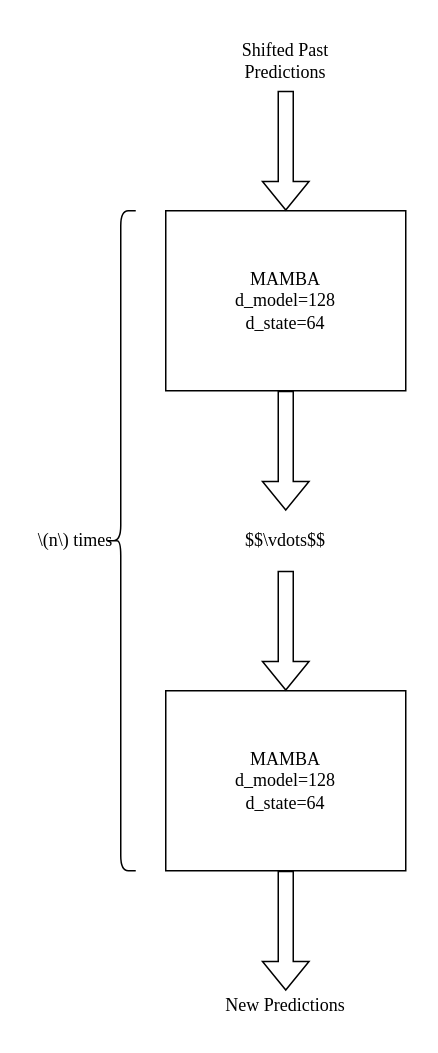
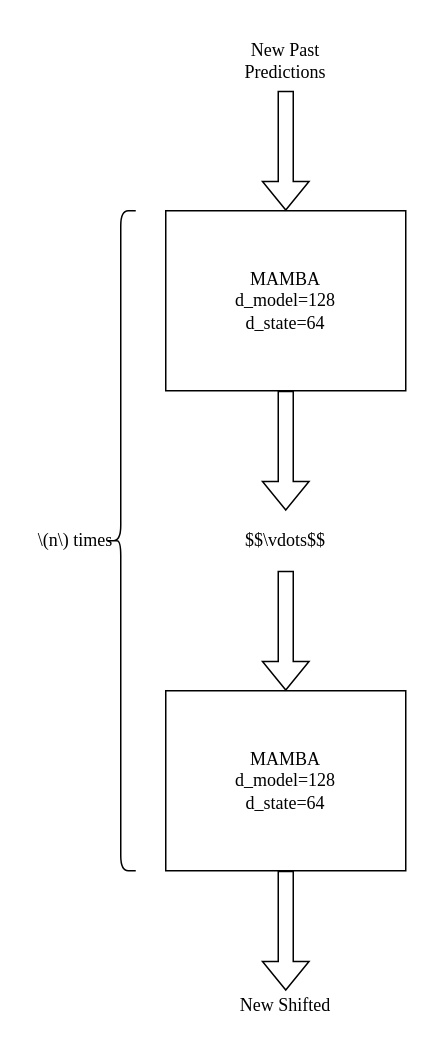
node "Shifted Past Predictions": label "Shifted Past Predictions" -> "New Past Predictions"
node "New Predictions": label "New Predictions" -> "New Shifted"
